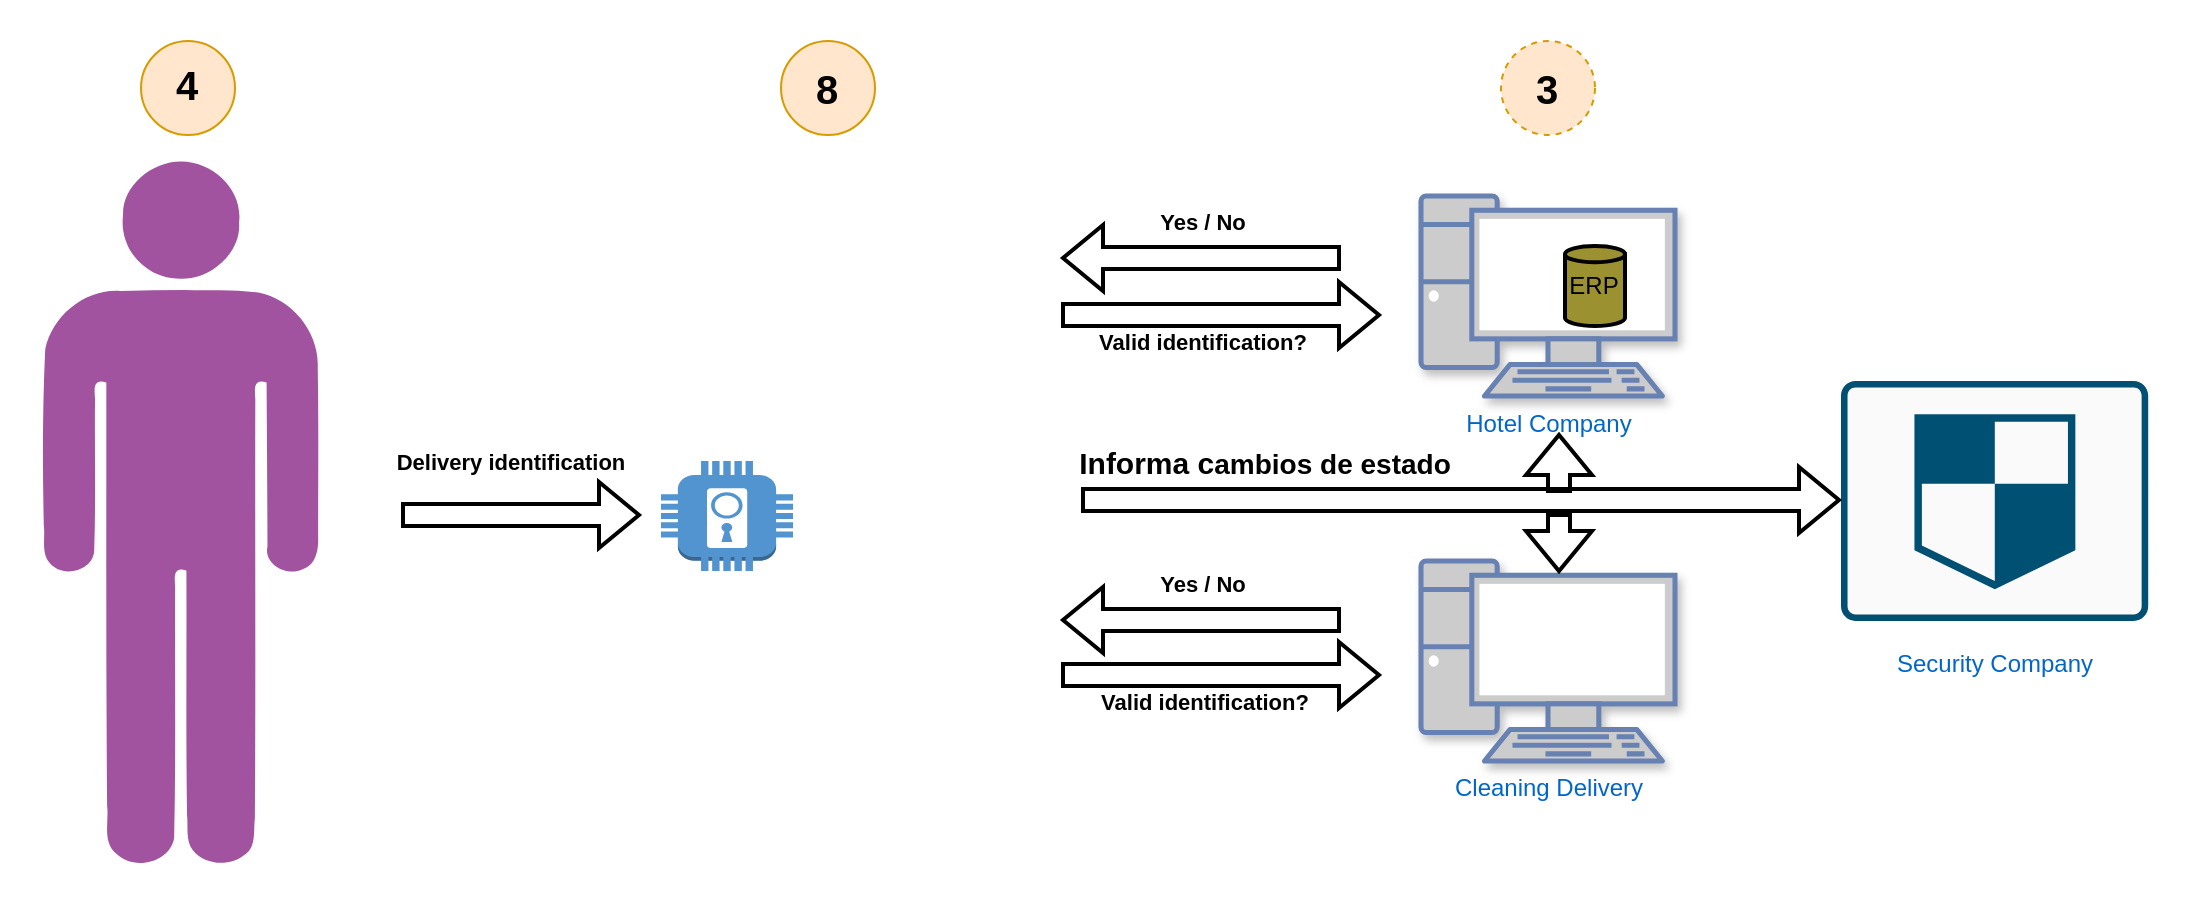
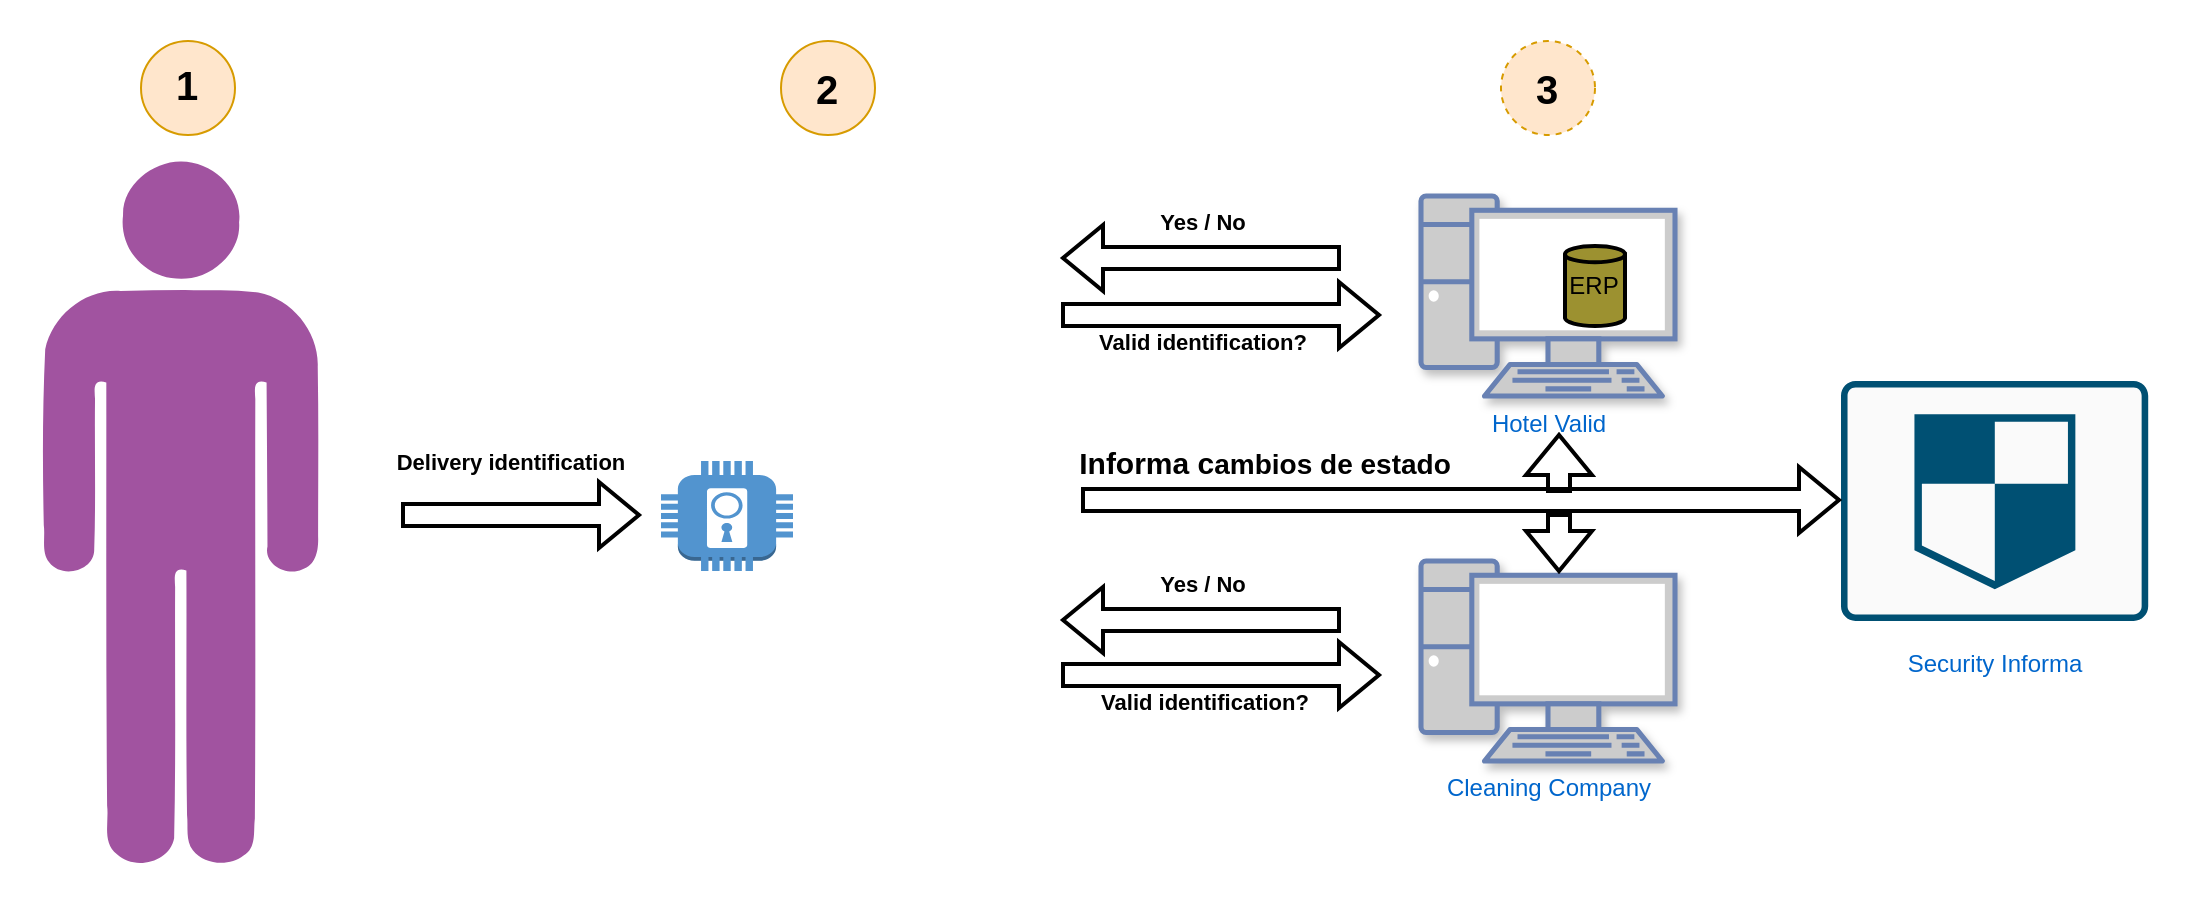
node "4": label "4" -> "1"
node "8": label "8" -> "2"
node "Hotel Company": label "Hotel Company" -> "Hotel Valid"
node "Security Company": label "Security Company" -> "Security Informa"
node "Cleaning Delivery": label "Cleaning Delivery" -> "Cleaning Company"
